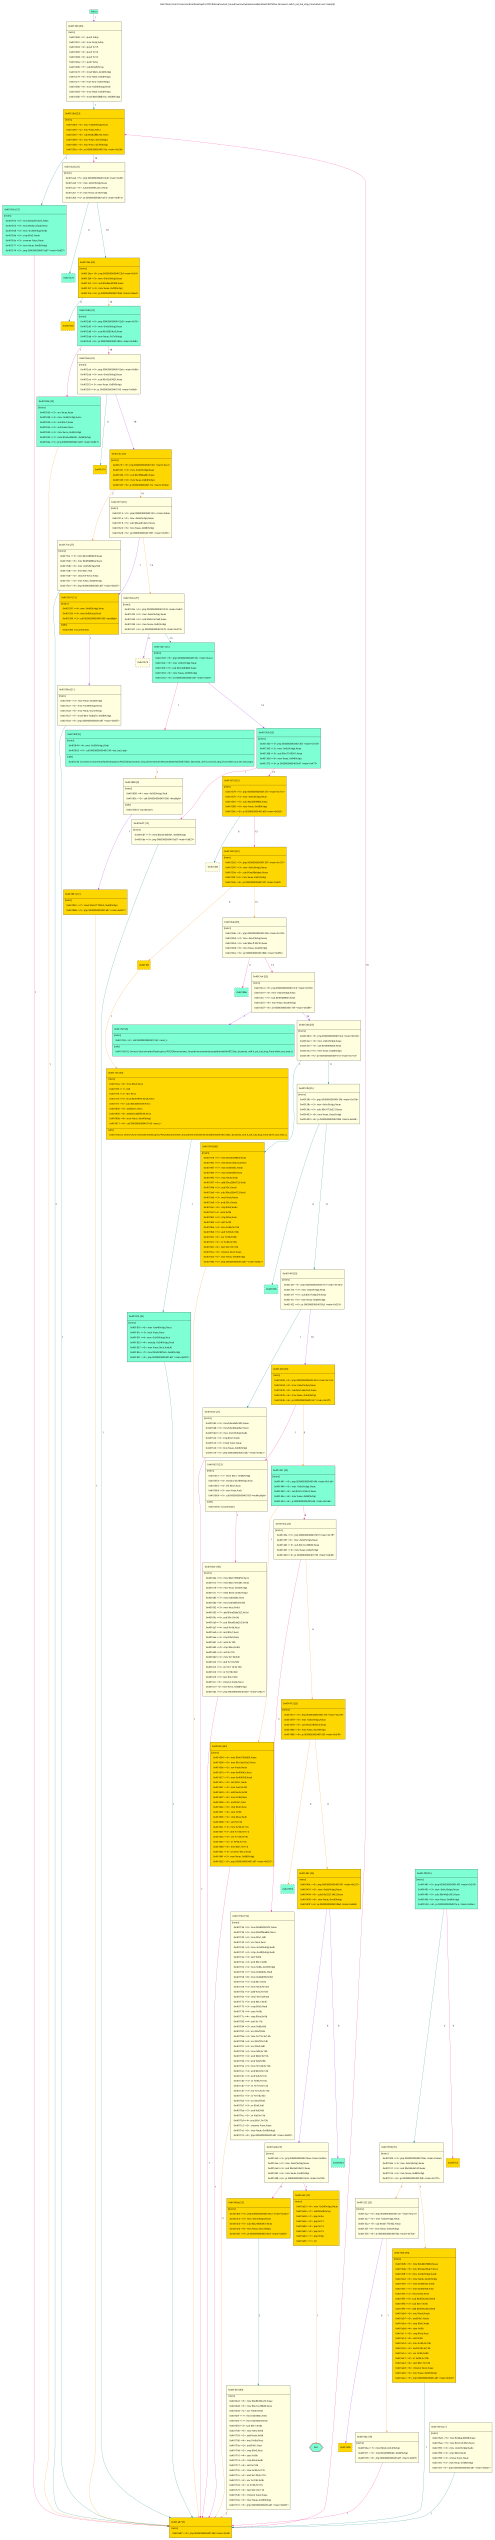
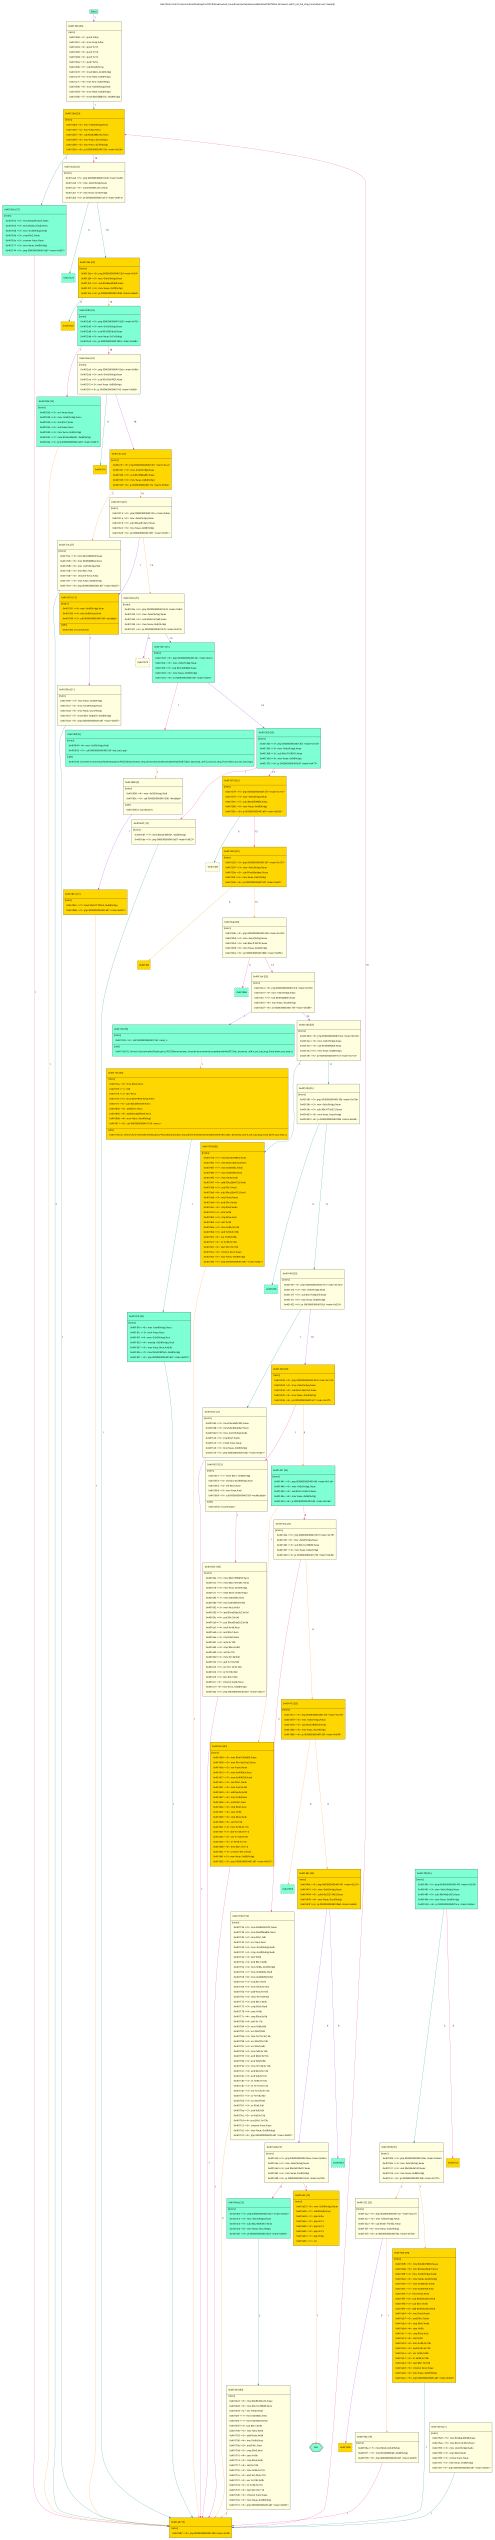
edge "0x40192f" -> "0x4017ee [40]": now "0x4017e9 [5]" -> "0x4017ee [40]"
node "0x4014be [25]": fillcolor gold -> aquamarine
